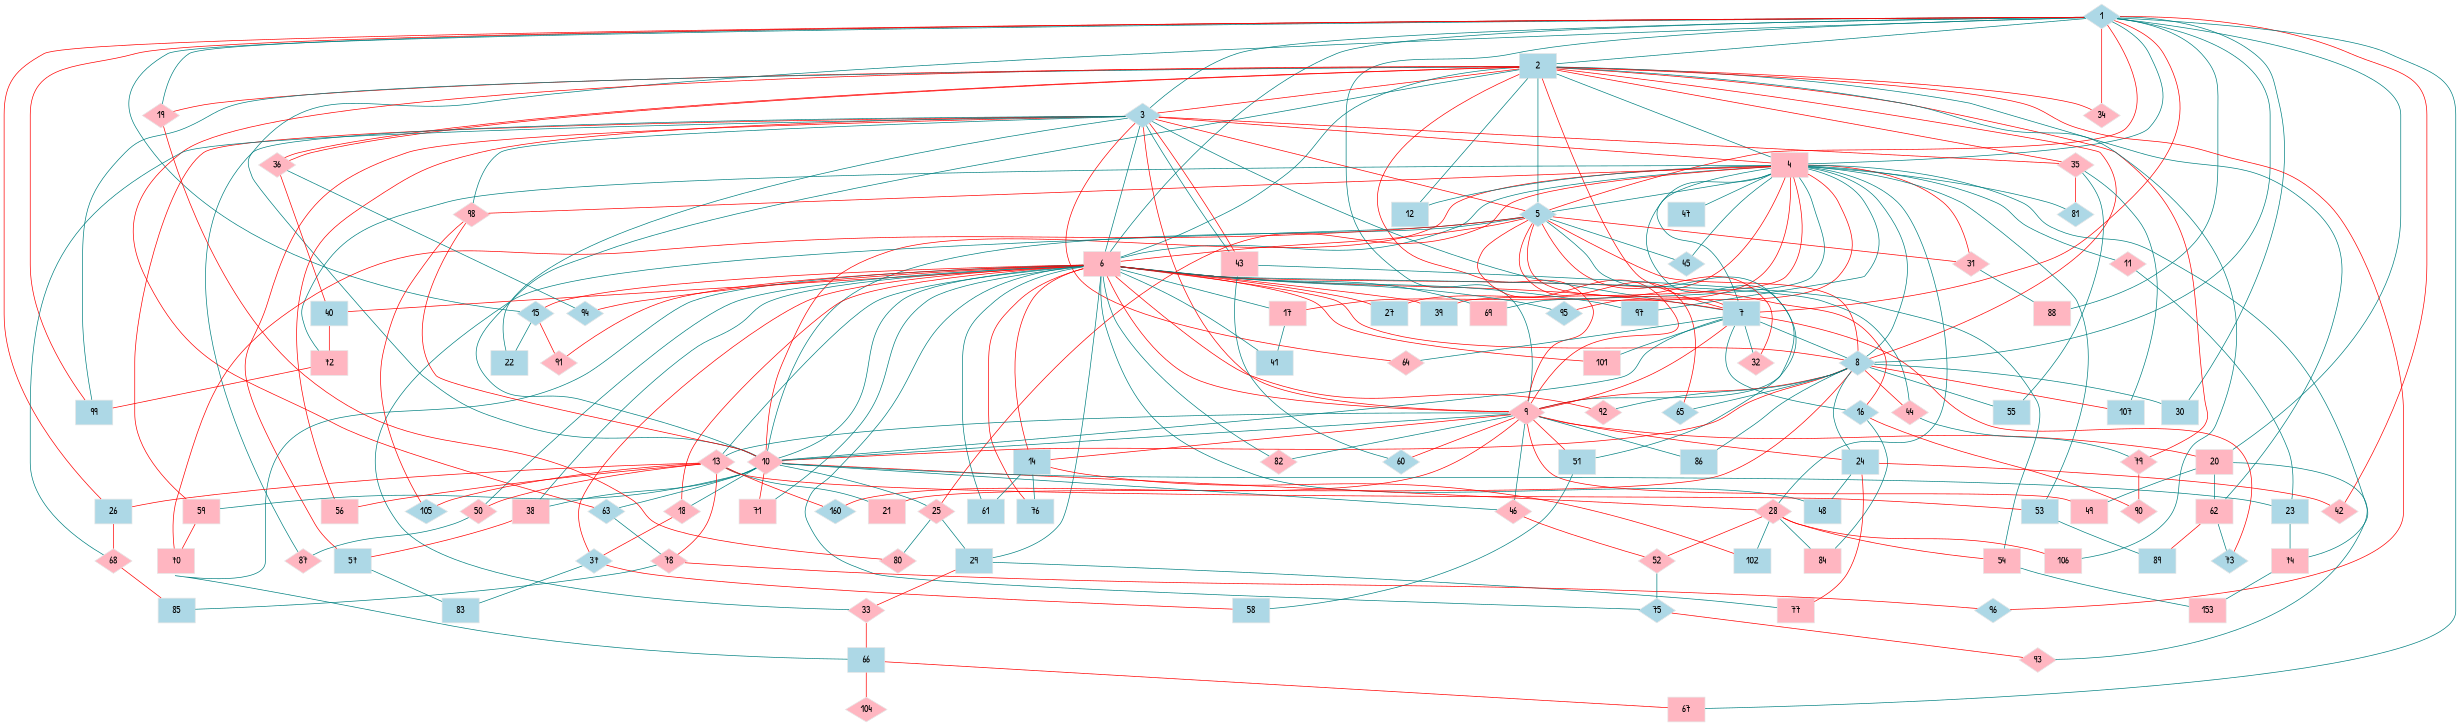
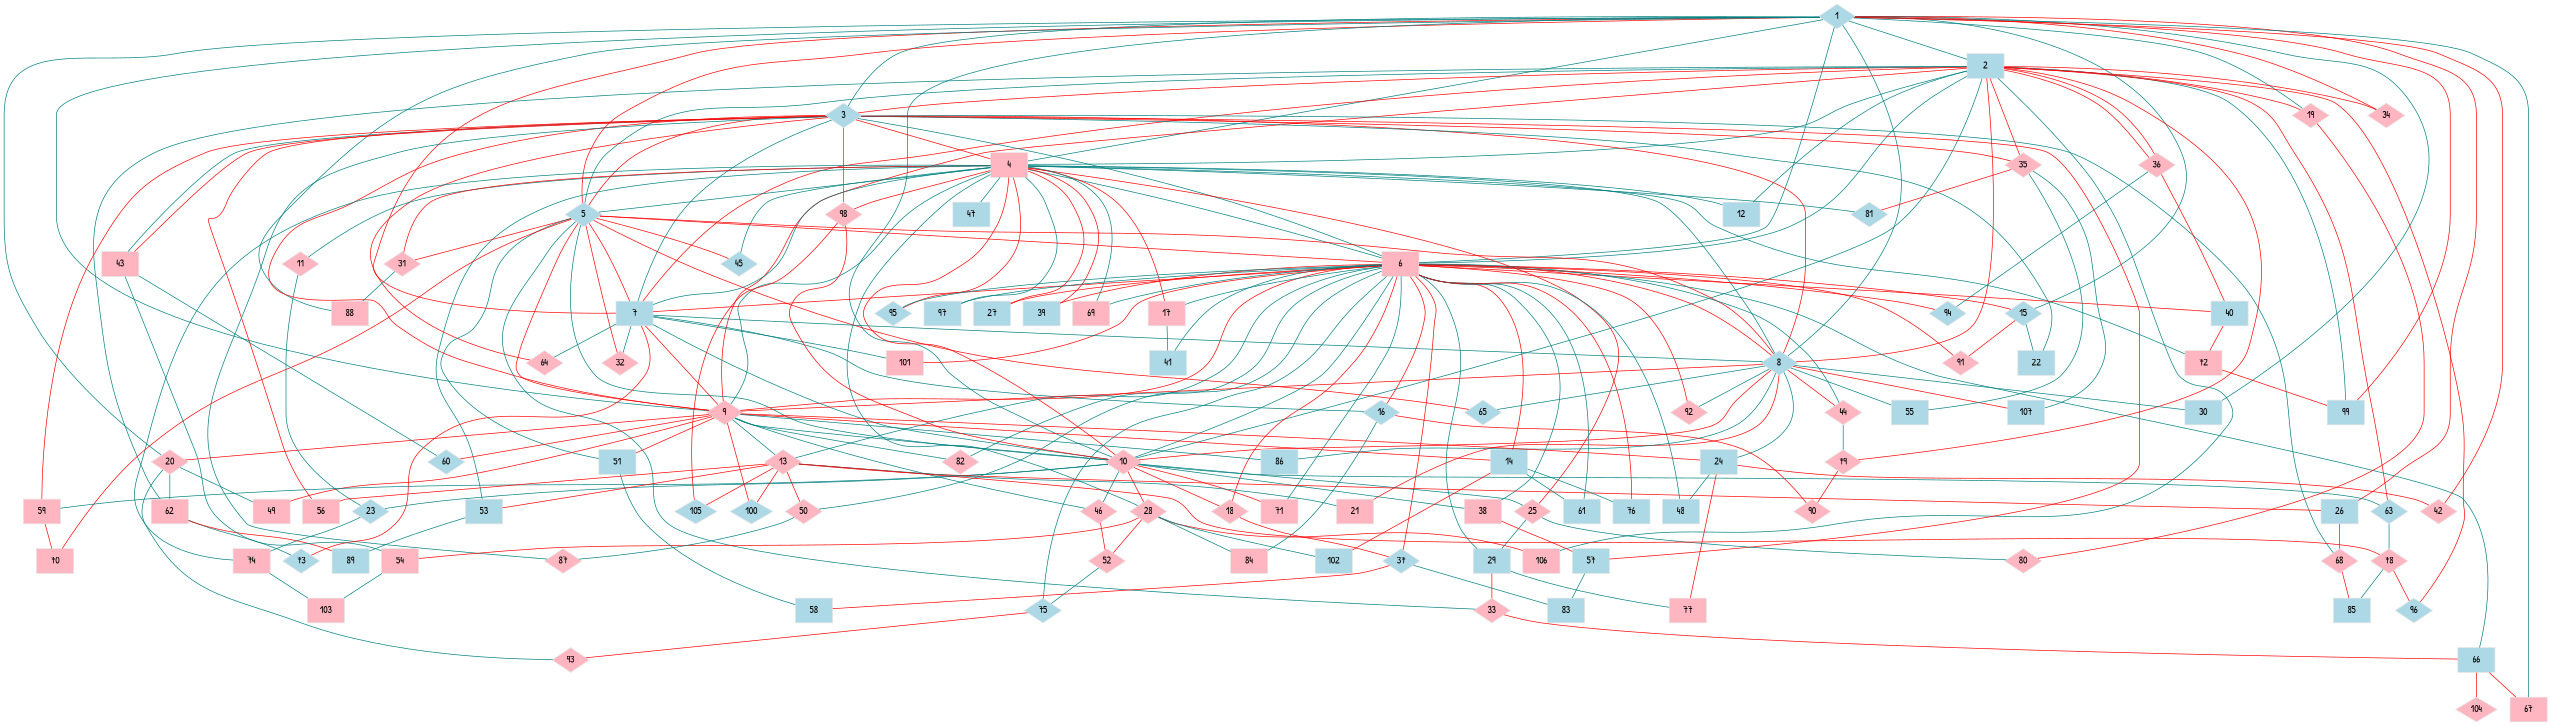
edge "3" -- "8": added
edge "5" -- "45": color teal -> red
node "20": shape box -> diamond
edge "10" -- "18": color teal -> red
node "160": label "160" -> "100"
node "23": shape box -> diamond
node "153": label "153" -> "103"
